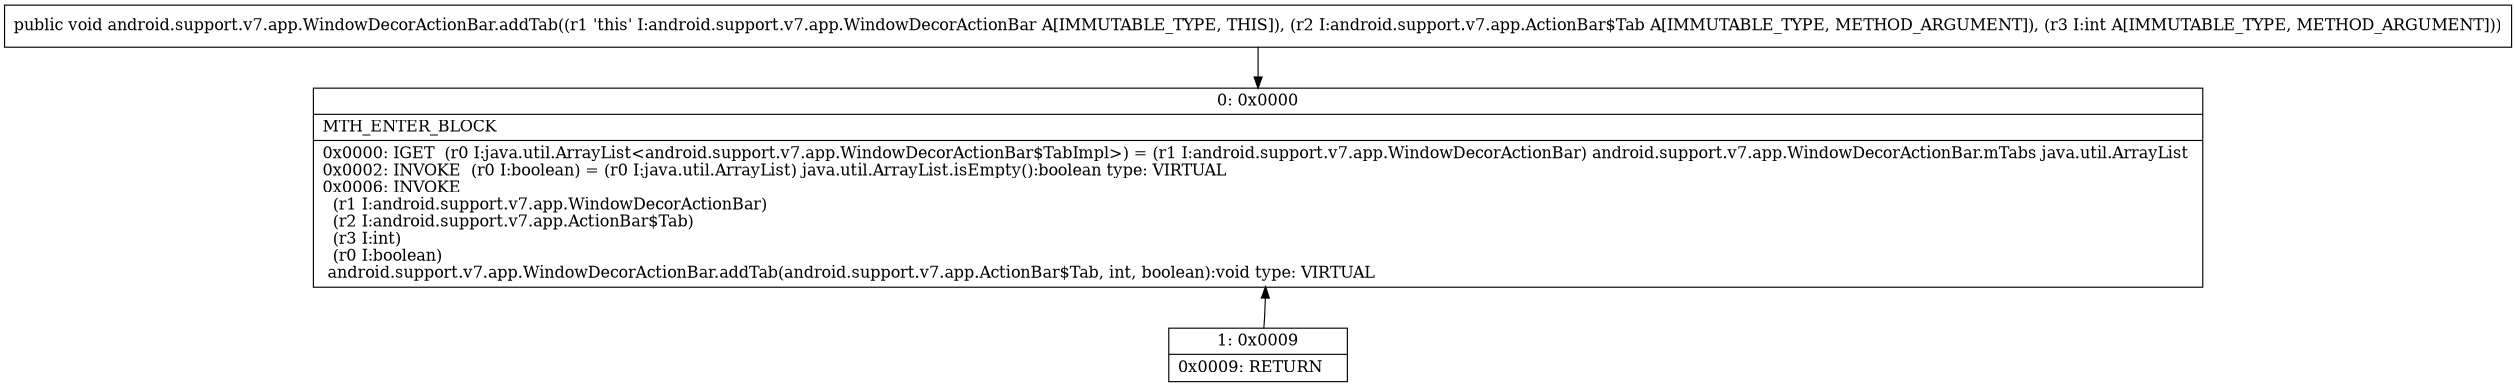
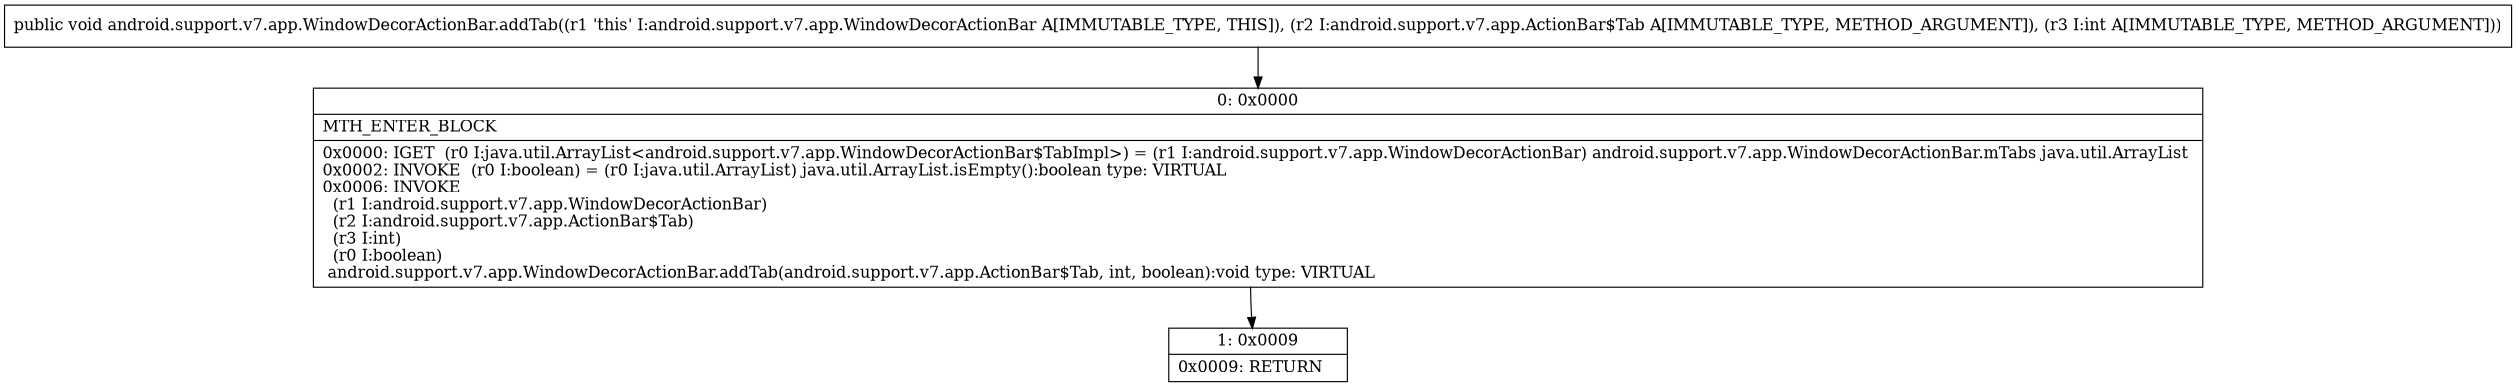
edge "1: 0x0009" -> "0: 0x0000": reversed
